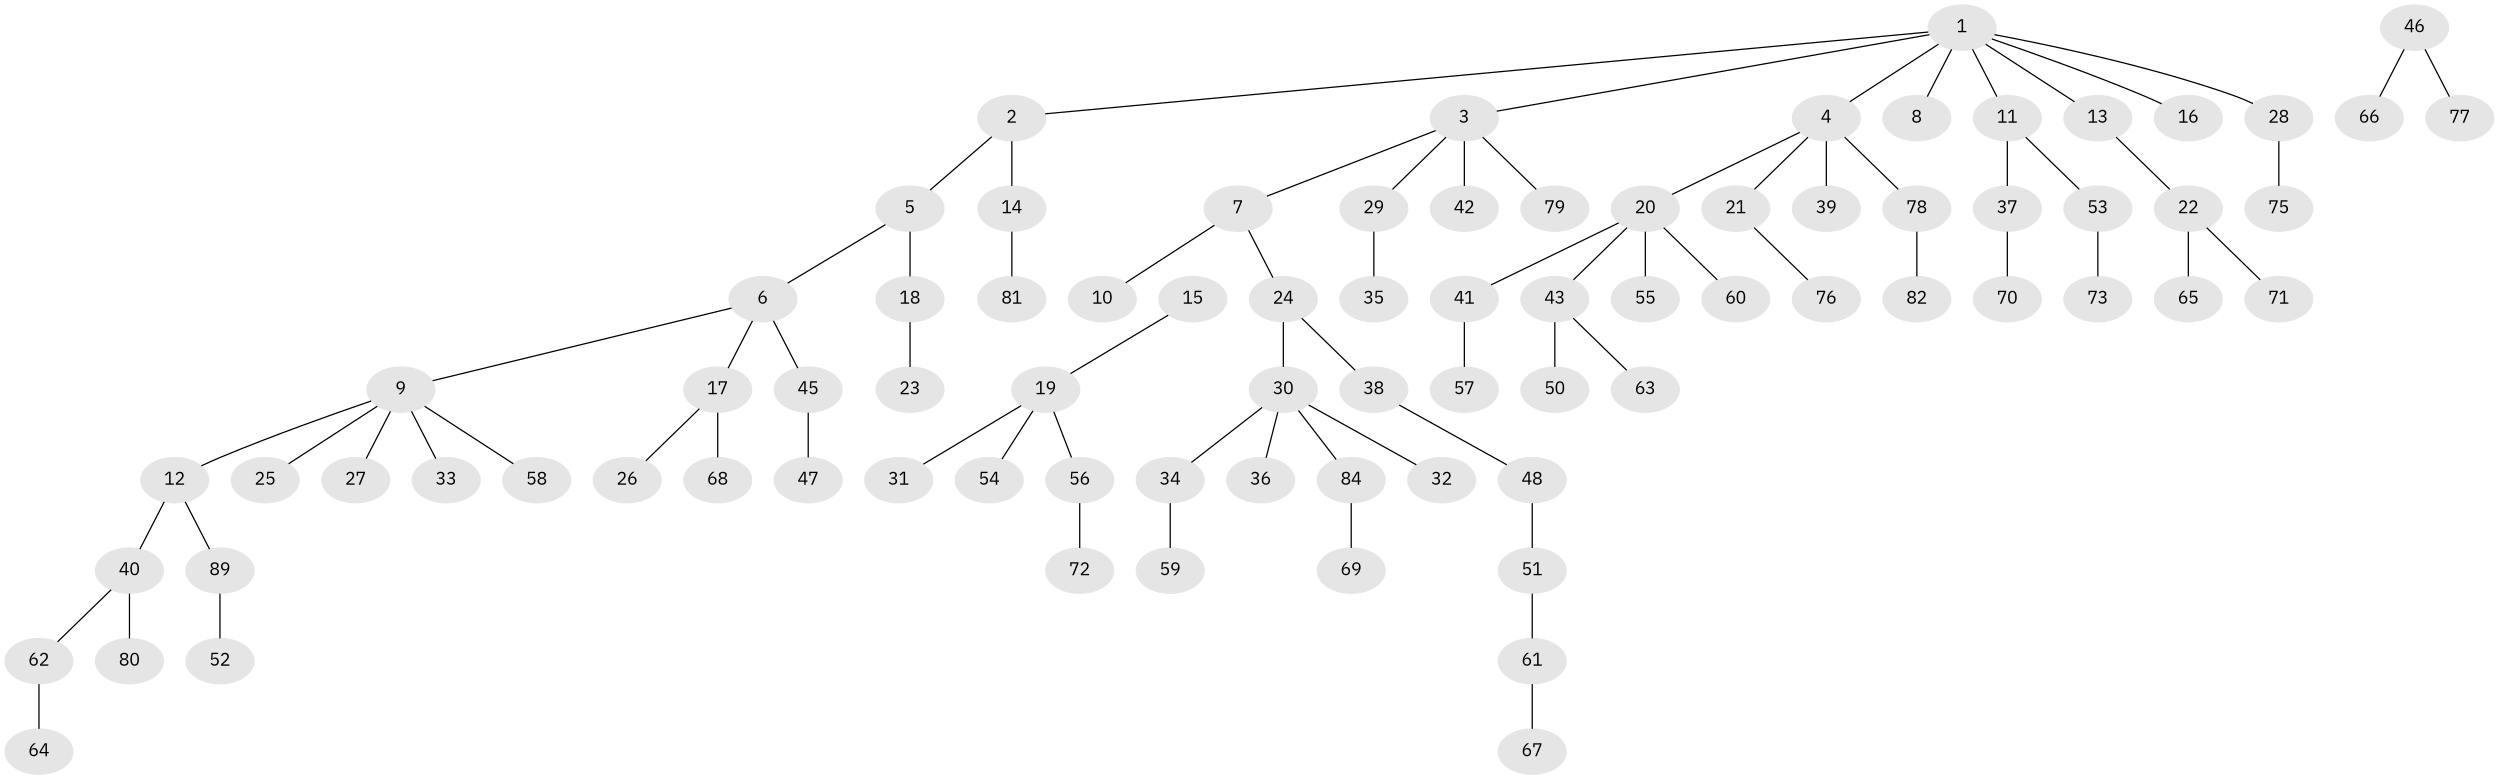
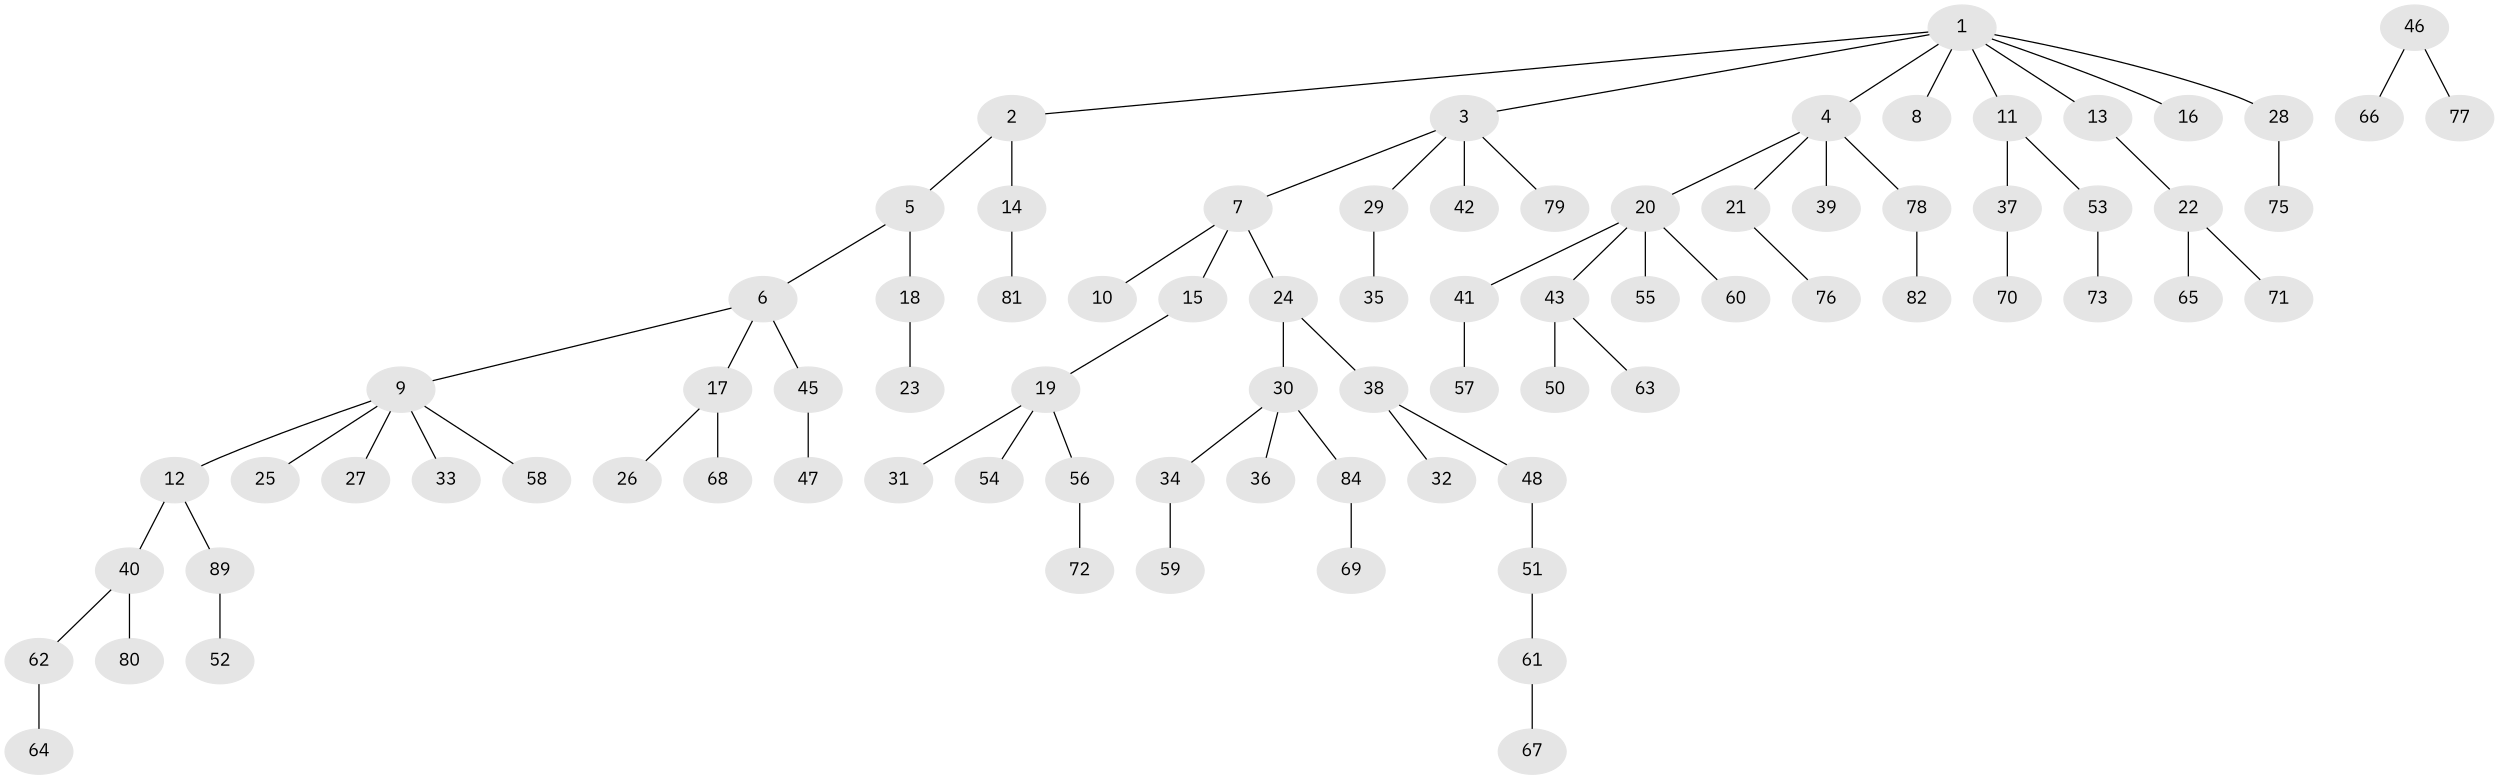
edge "7" -- "15": added
edge "30" -- "32": now "38" -- "32"
